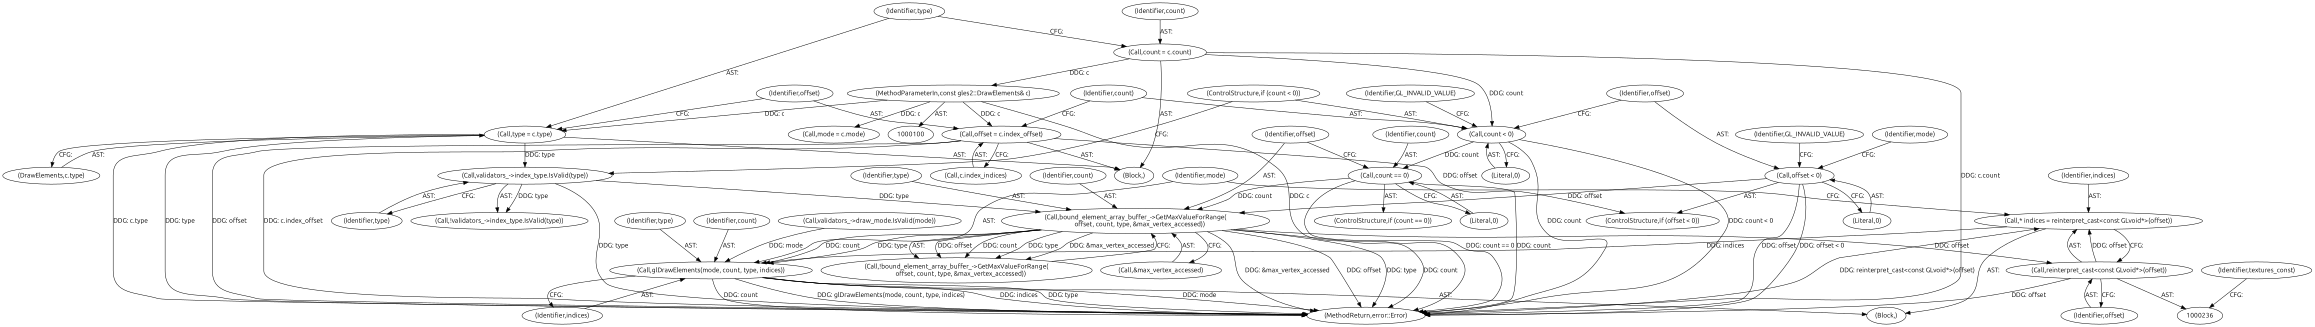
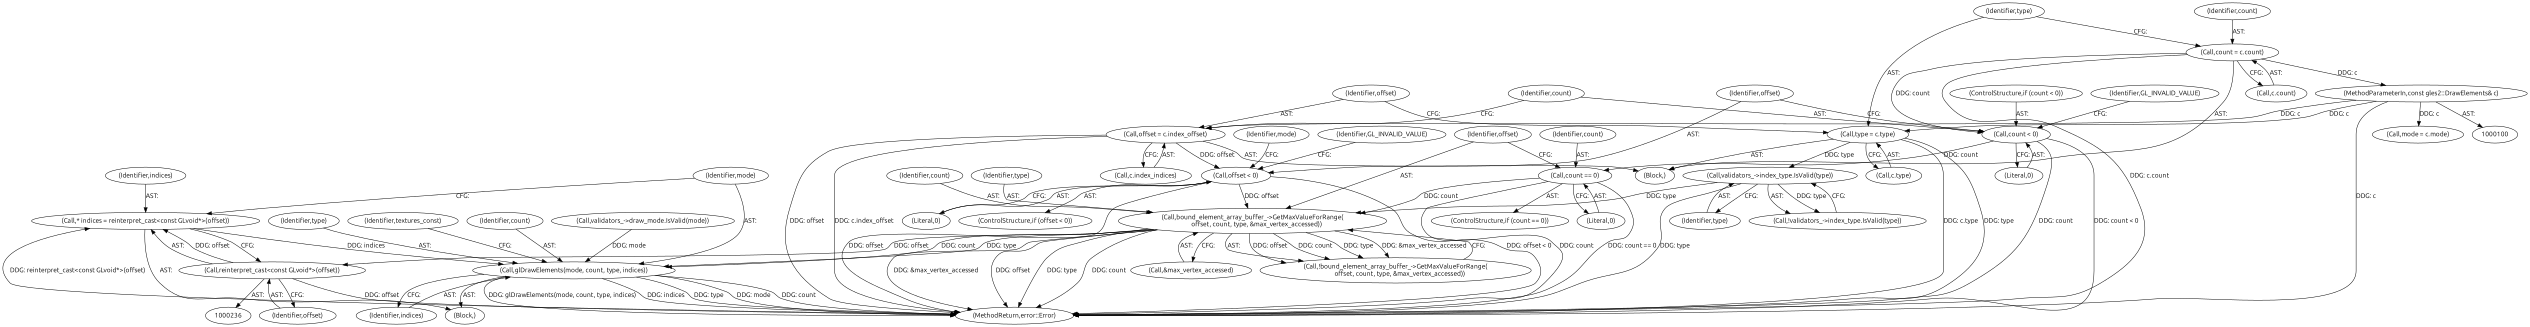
node "(Call,c.count)": added
edge "(Call,offset = c.index_offset)" -> "(ControlStructure,if (offset < 0))": now "(Call,offset = c.index_offset)" -> "(Call,offset < 0)"
edge "(ControlStructure,if (count < 0))" -> "(Call,validators_->index_type.IsValid(type))": now "(Call,!validators_->index_type.IsValid(type))" -> "(Call,validators_->index_type.IsValid(type))"
node "(DrawElements,c.type)": label "(DrawElements,c.type)" -> "(Call,c.type)"
edge "(Identifier,textures_const)" -> "1000236": now "(Identifier,textures_const)" -> "(Call,glDrawElements(mode, count, type, indices))"
